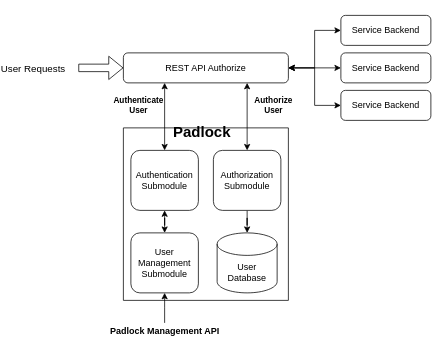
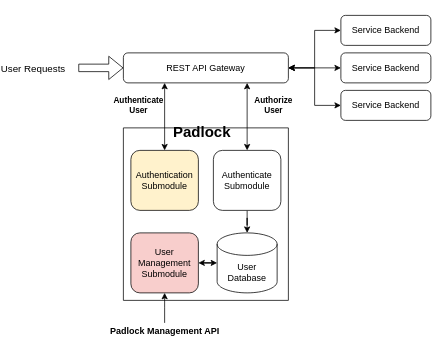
node "REST API Authorize": label "REST API Authorize" -> "REST API Gateway"
node "Authentication Submodule": fillcolor #ffffff -> #fff2cc
node "Authorization Submodule": label "Authorization Submodule" -> "Authenticate Submodule"
edge "Authentication Submodule" -- "User Management Submodule": now "User Database" -- "User Management Submodule"
node "User Management Submodule": fillcolor #ffffff -> #f8cecc
